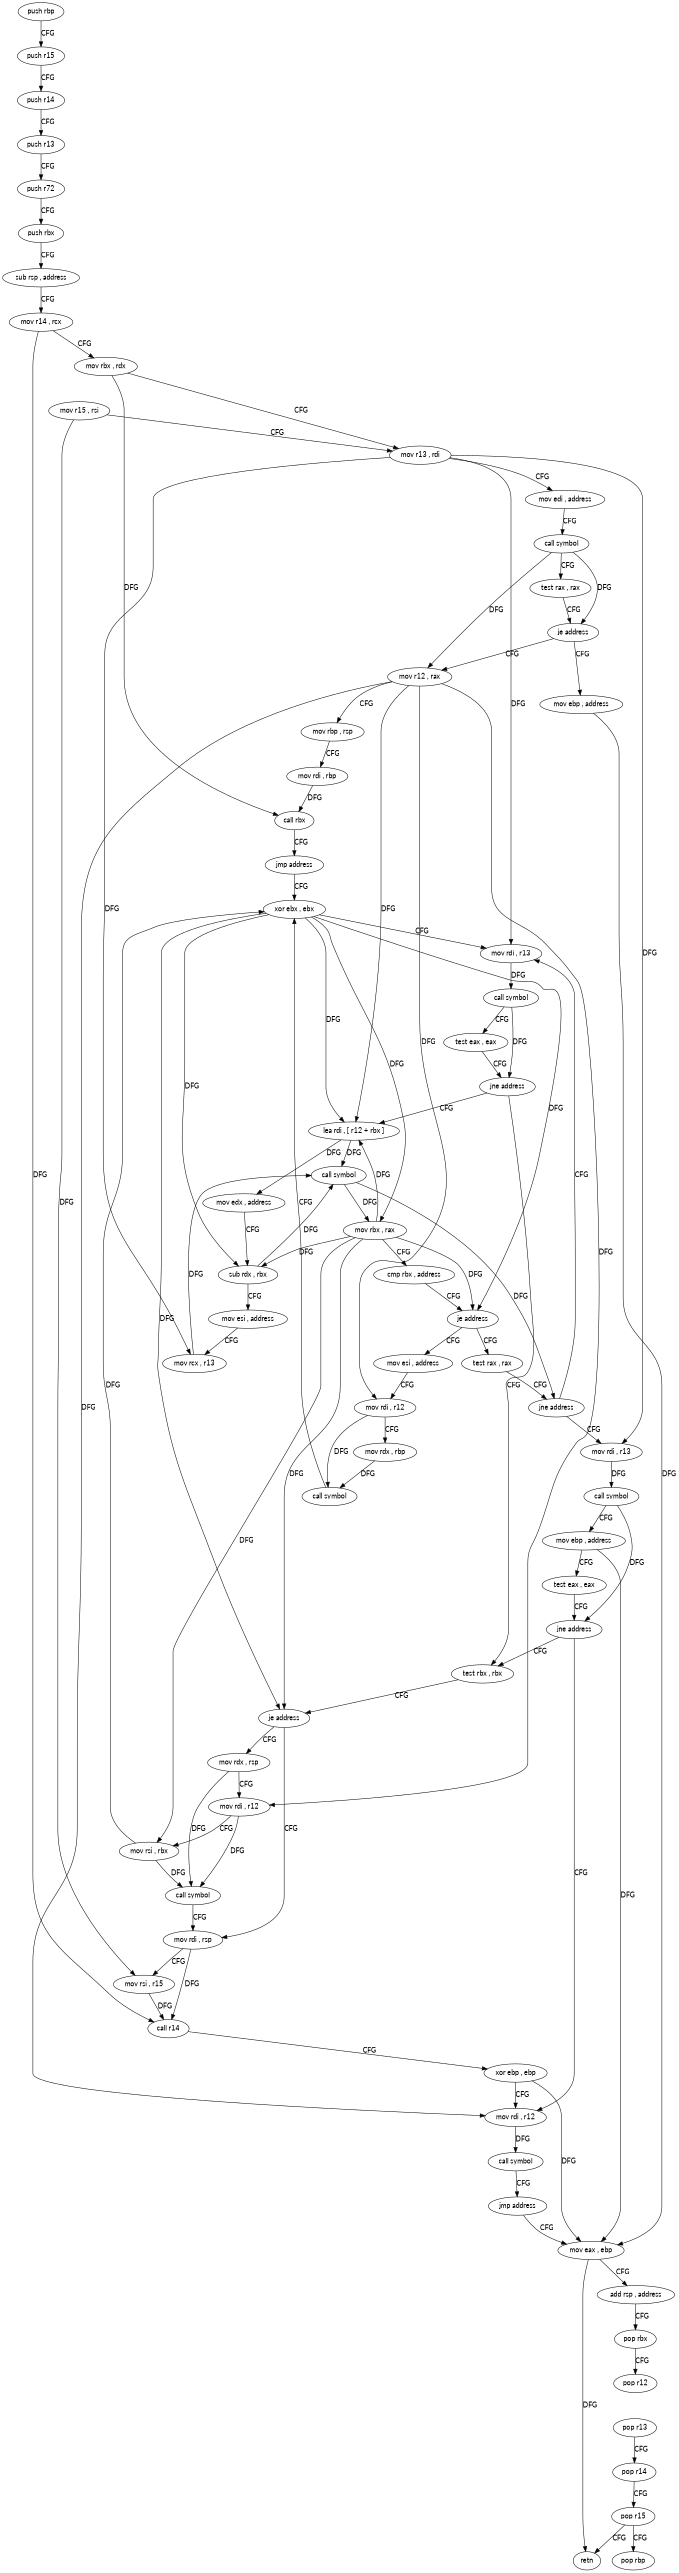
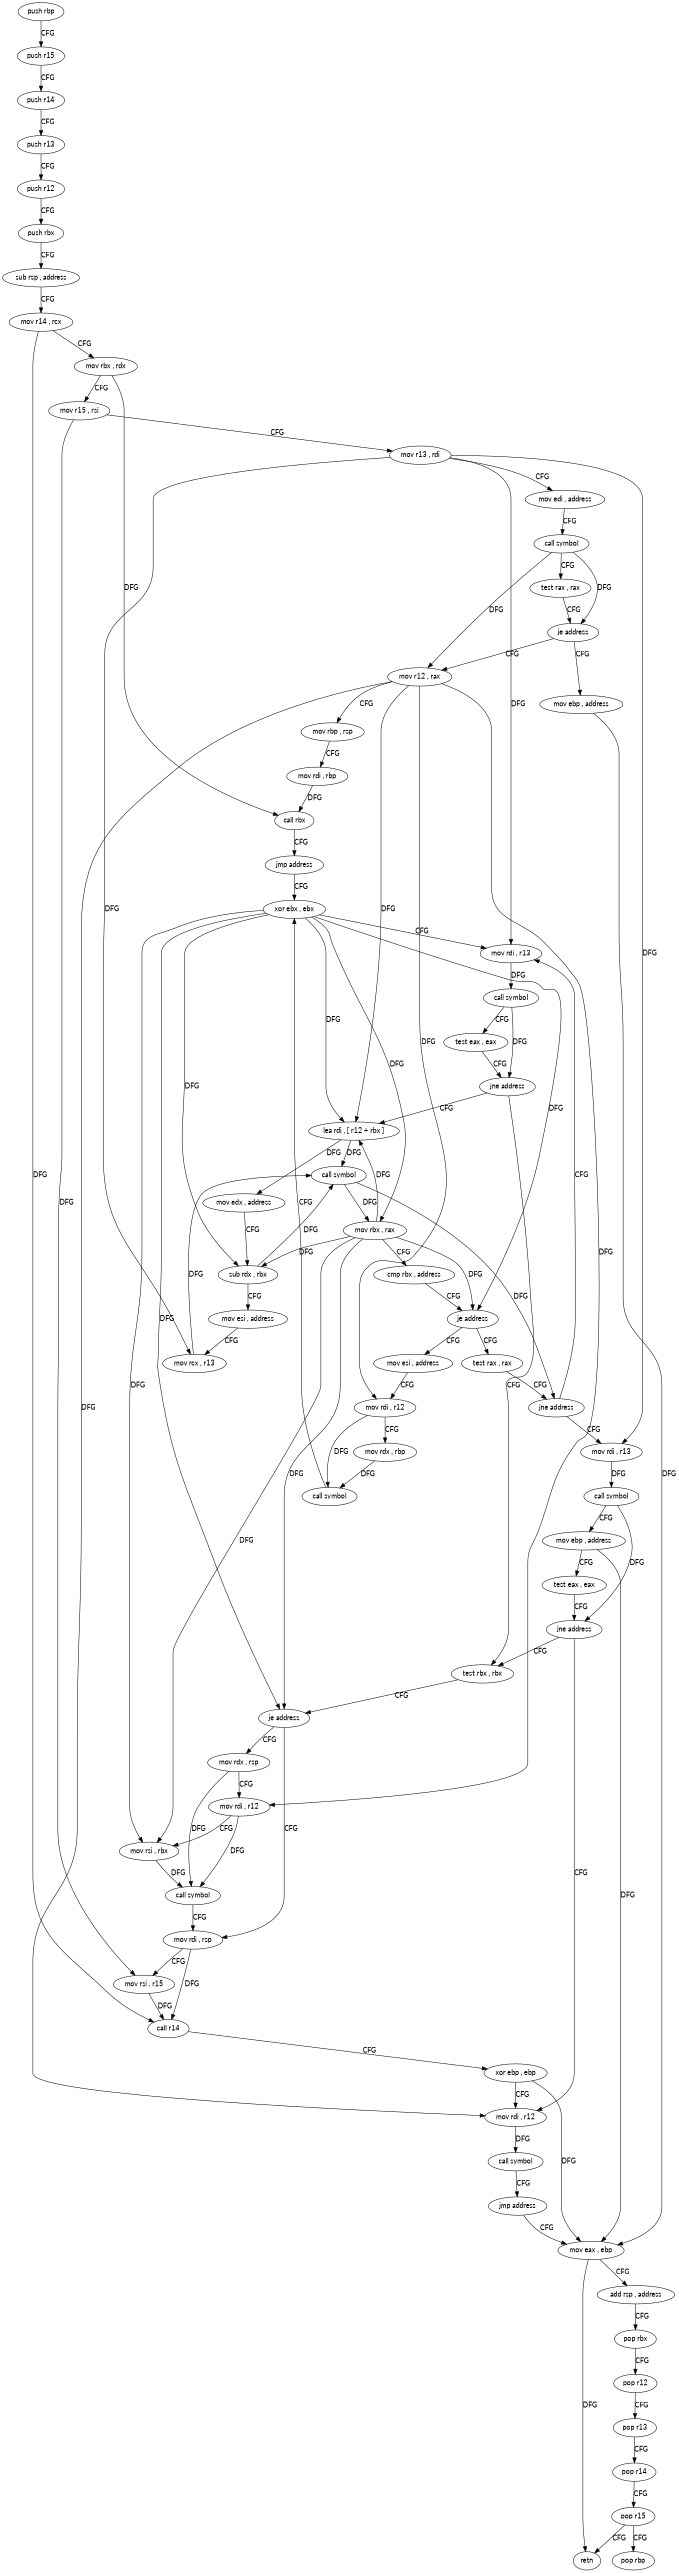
node "push r72": label "push r72" -> "push r12"
edge "mov rbx , rdx" -> "mov r13 , rdi": now "mov rbx , rdx" -> "mov r15 , rsi"
edge "mov rsi , rbx" -> "xor ebx , ebx": reversed
edge "pop r12" -> "pop r13": added, label "CFG"
